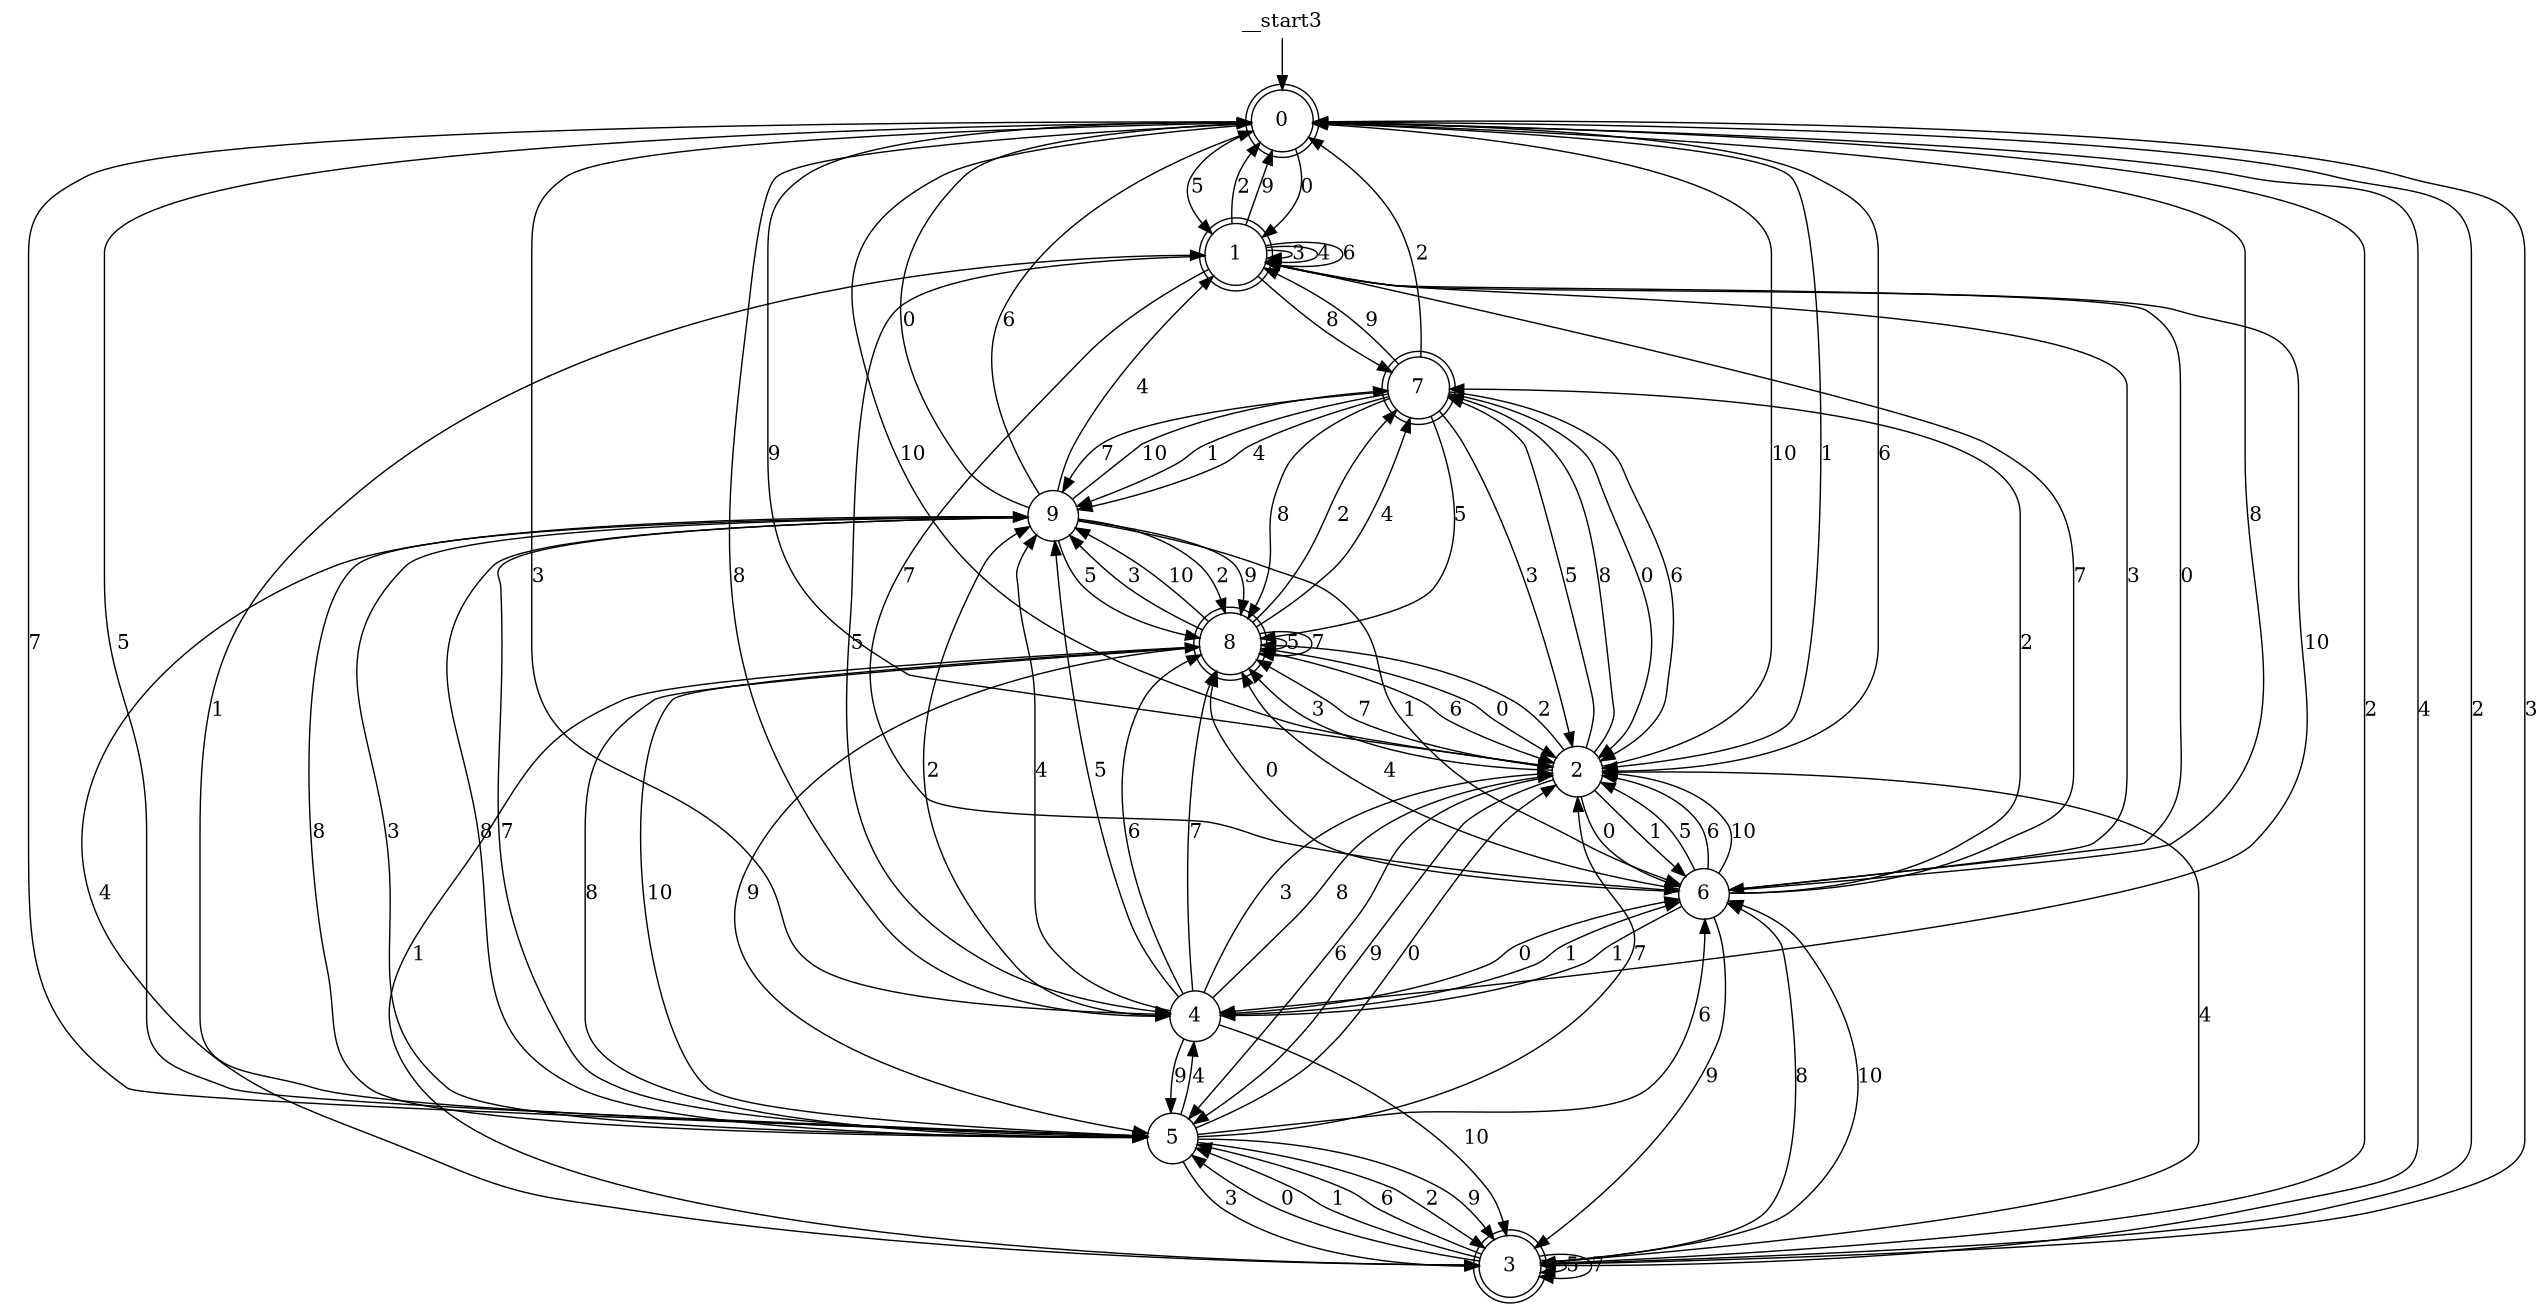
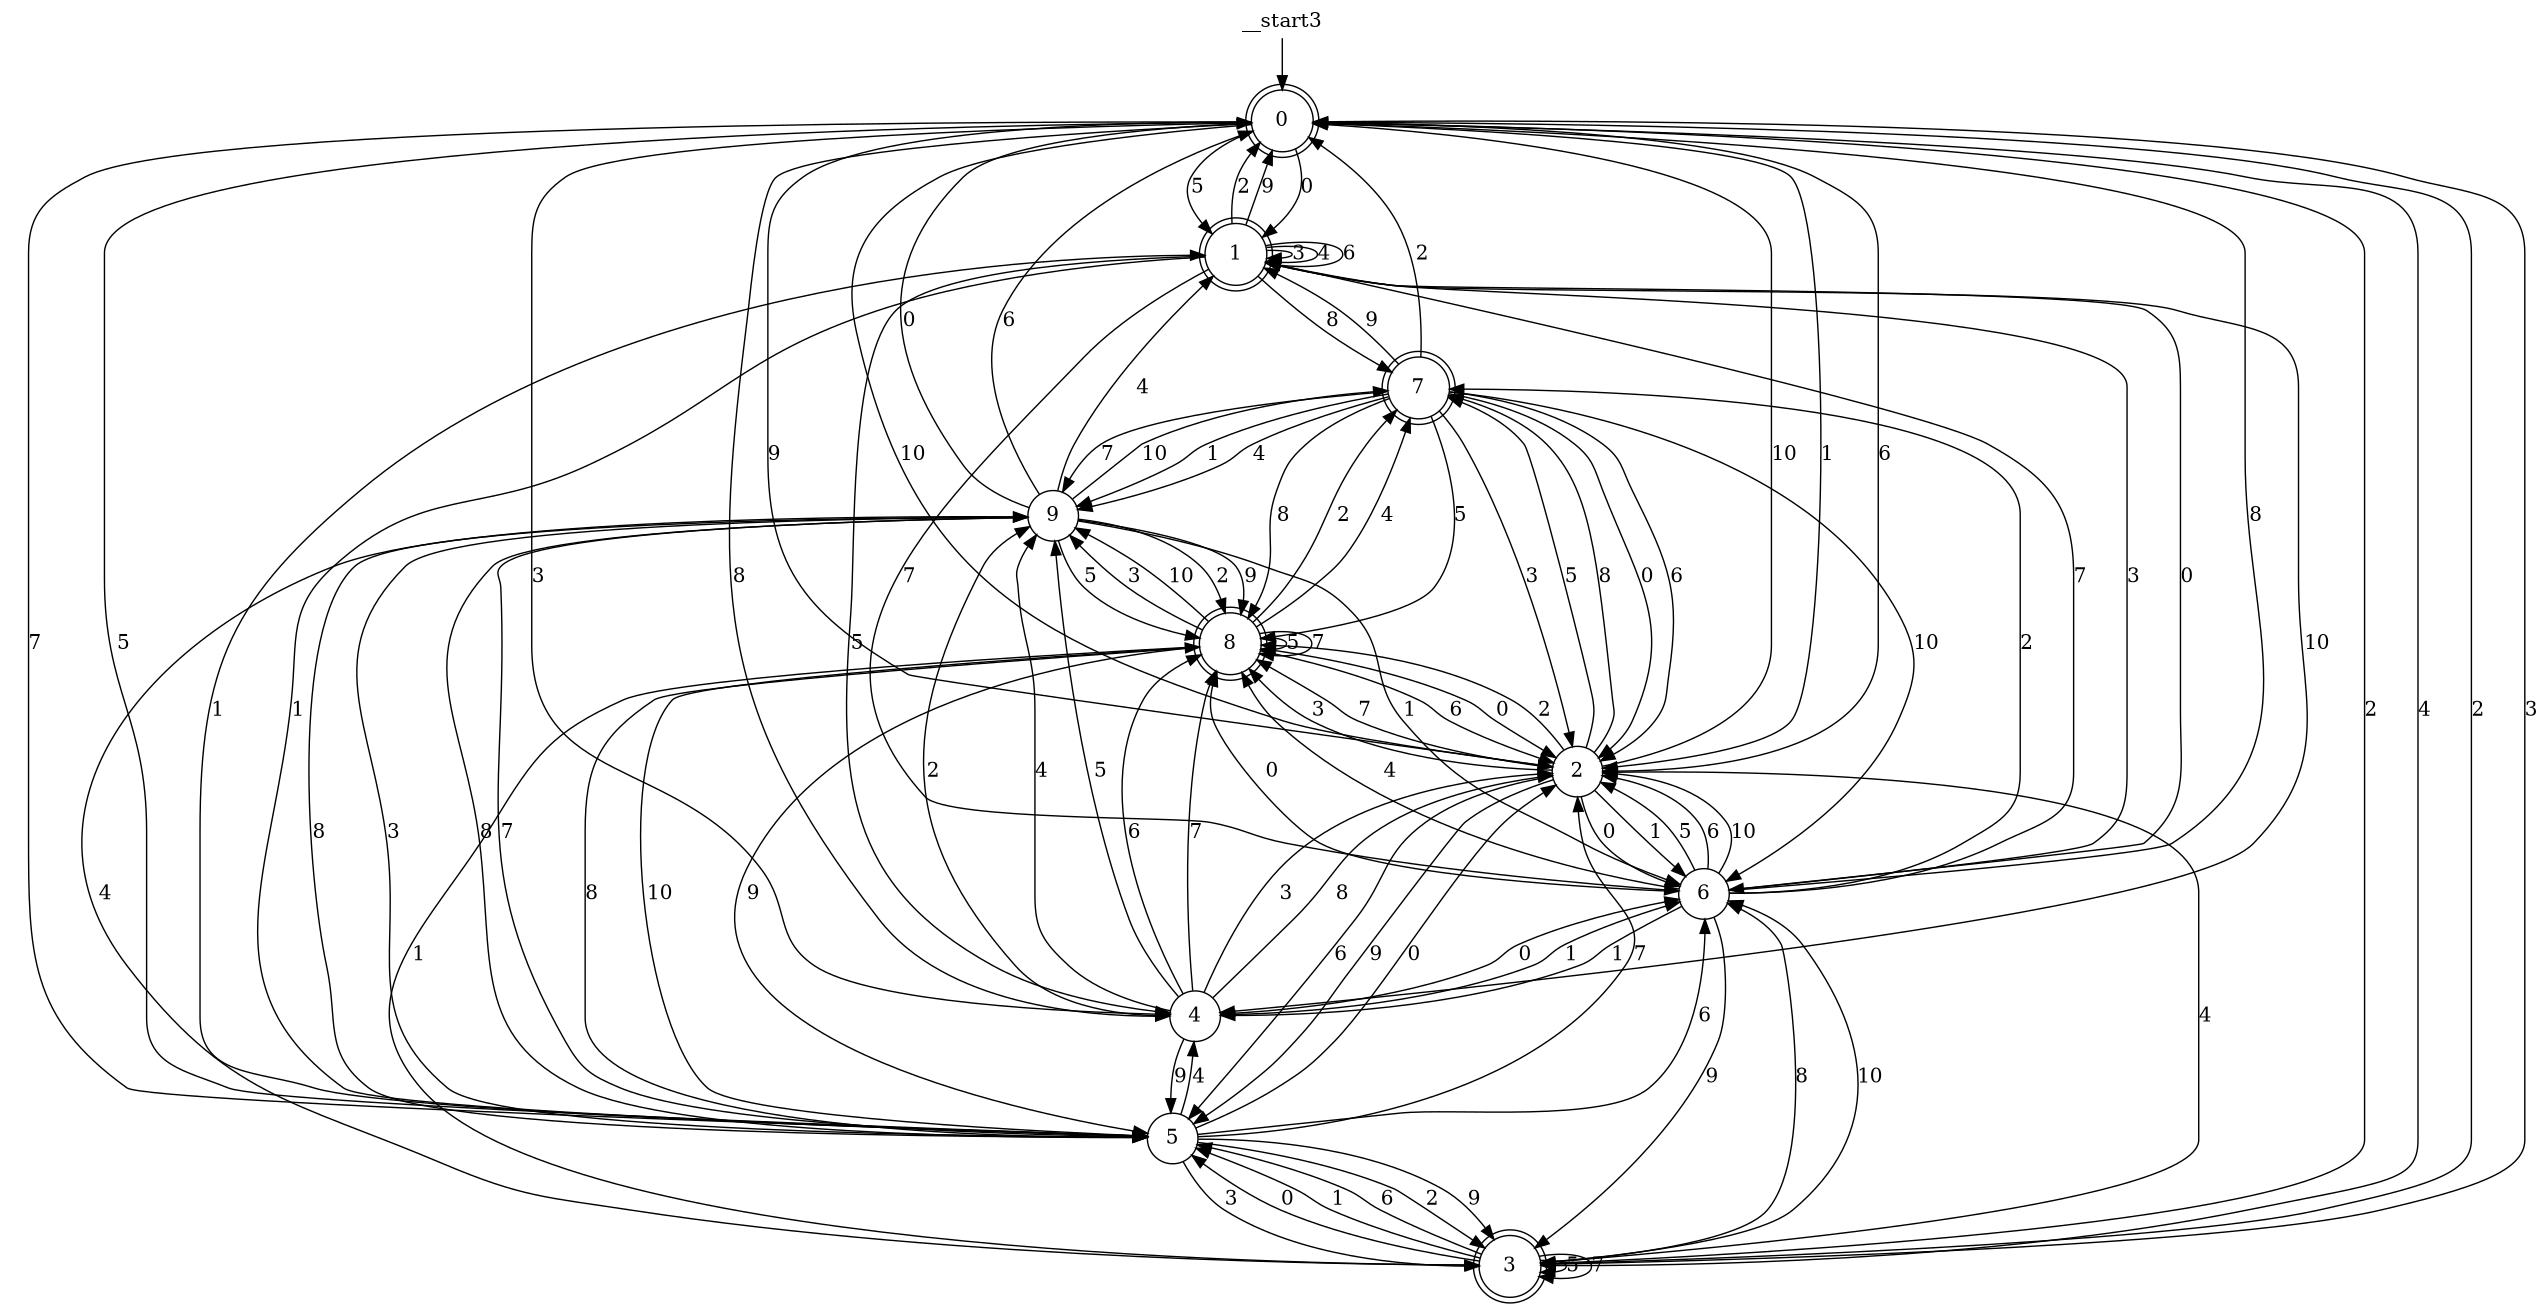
edge "7" -> "6": added, label "10"
edge "1" -> "5": added, label "1"
edge "4" -> "3": removed, label "10"
